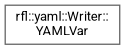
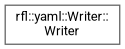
node "rfl::yaml::Writer:: YAMLVar": label "rfl::yaml::Writer:: YAMLVar" -> "rfl::yaml::Writer:: Writer"
